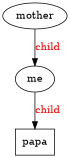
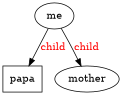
edge "mother" -> "me": reversed
